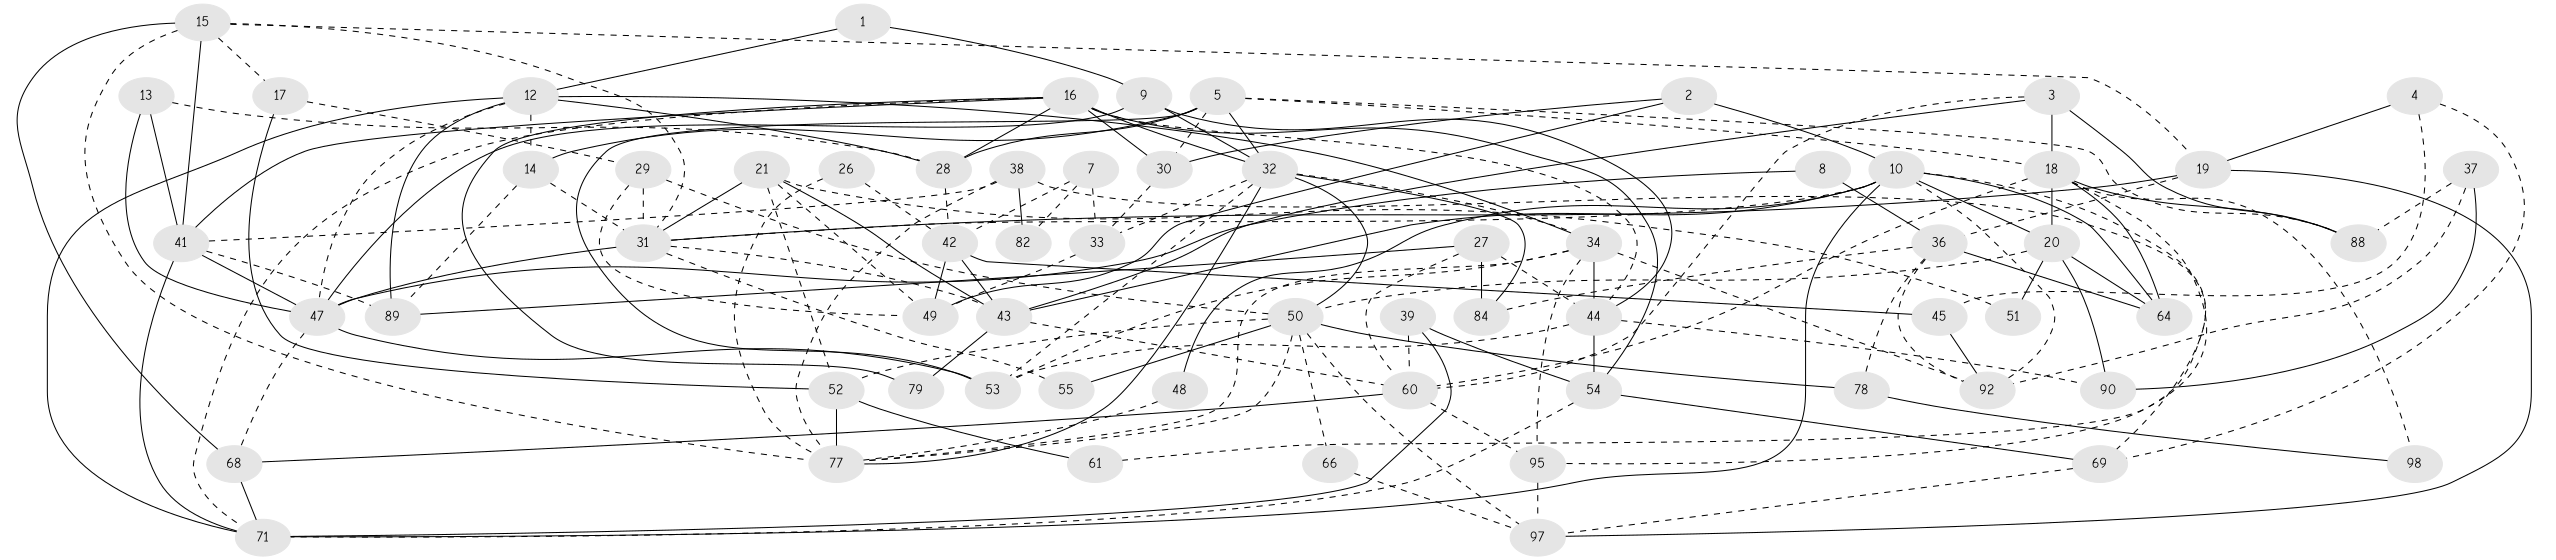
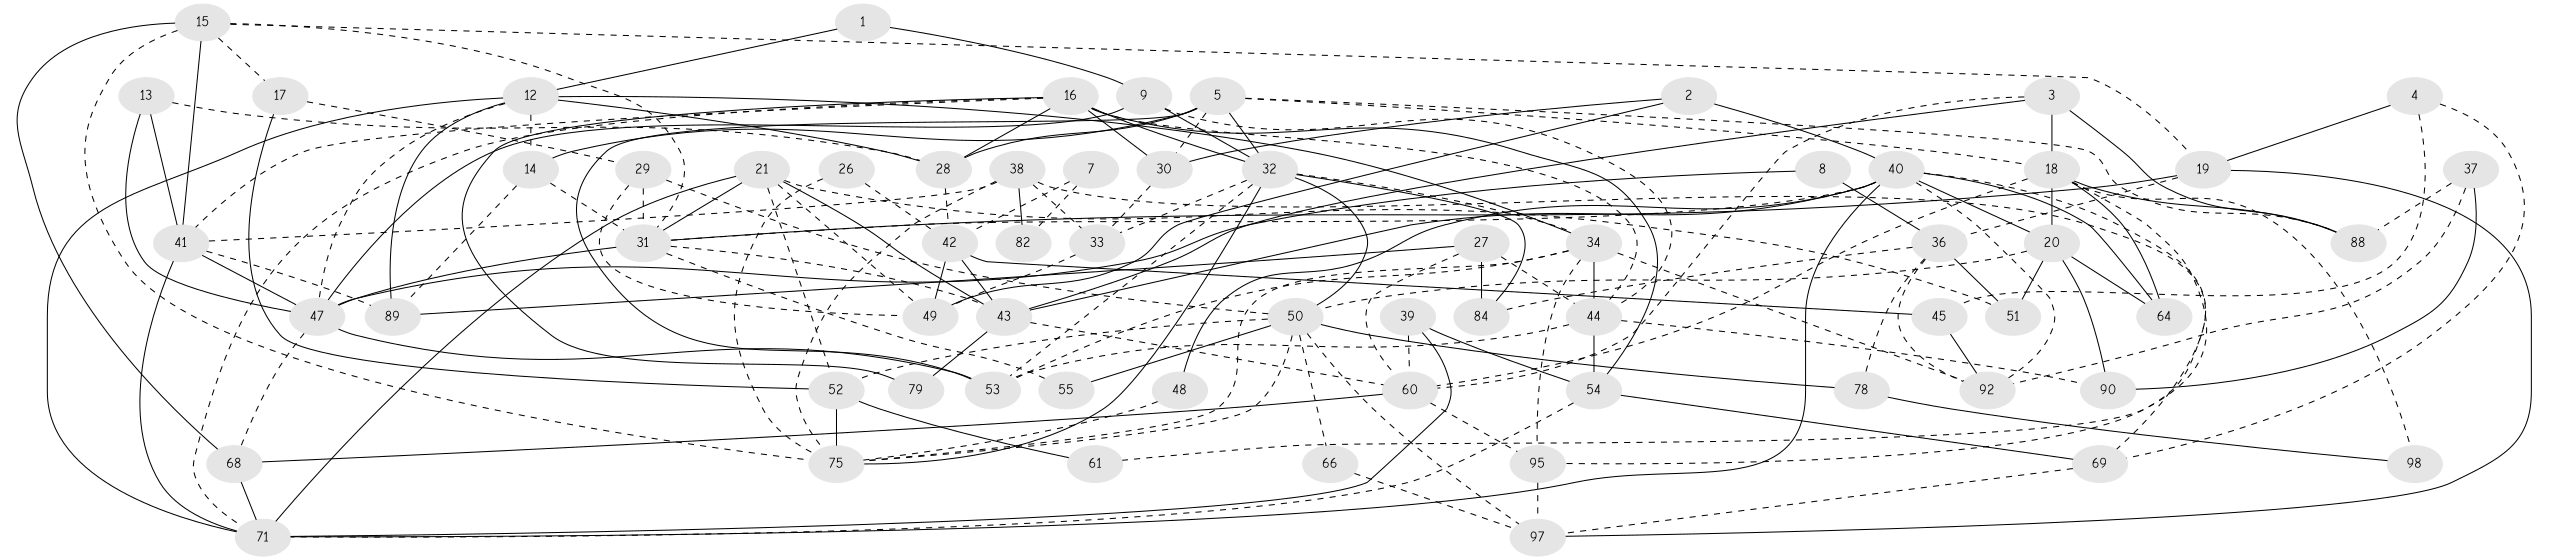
edge "9" -- "44": style solid -> dashed
edge "16" -- "41": style solid -> dashed
node "10": label "10" -> "40"
edge "7" -- "33": now "38" -- "33"
edge "36" -- "64": now "36" -- "51"
edge "21" -- "71": added
node "77": label "77" -> "75"
